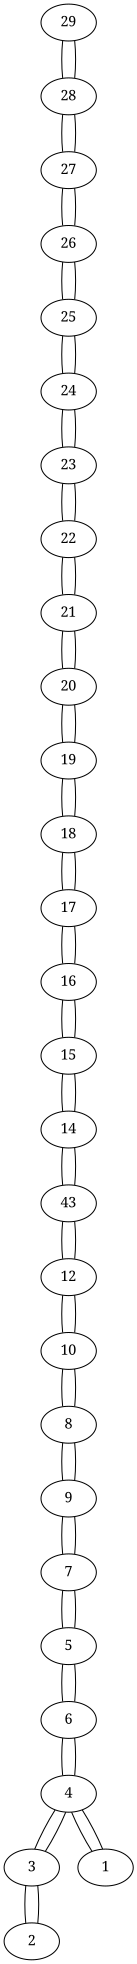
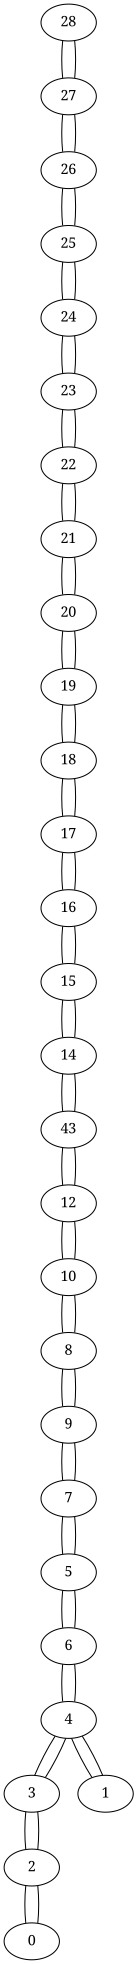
node "29": removed
node "0": added
